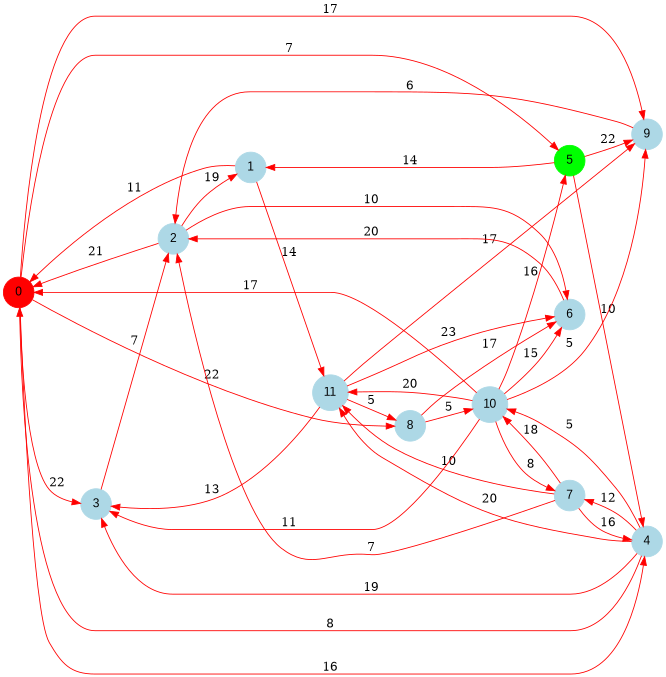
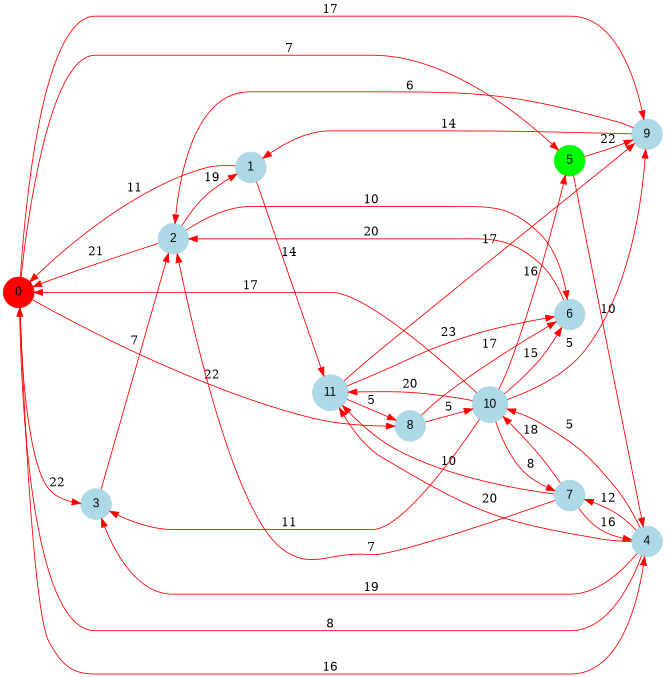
edge "5" -> "1": now "9" -> "1"
edge "11" -> "3": removed, label "13"
